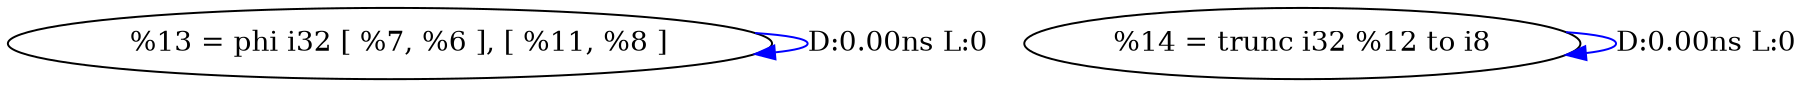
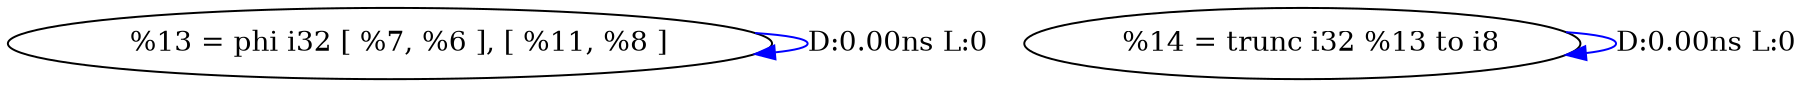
node "%14 = trunc i32 %12 to i8": label "%14 = trunc i32 %12 to i8" -> "%14 = trunc i32 %13 to i8"
